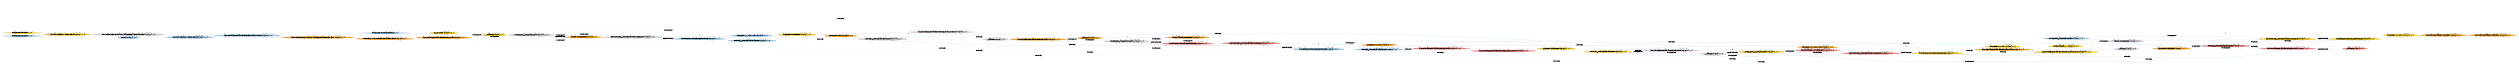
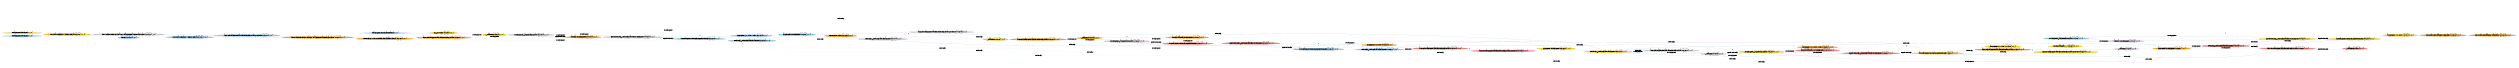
node "applyAssignments(returnedAssignments)@@@15@@@['1', '1', '1']": fillcolor gold -> skyblue
node "++rebalanceNum@@@16@@@['1', '1', '0']": fillcolor lightgrey -> gold
